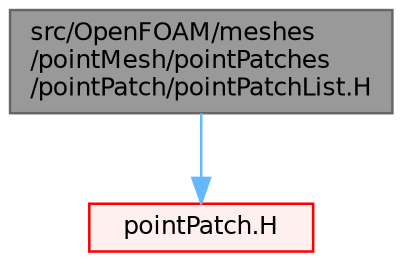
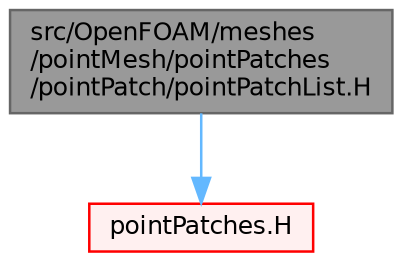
node "pointPatch.H": label "pointPatch.H" -> "pointPatches.H"
